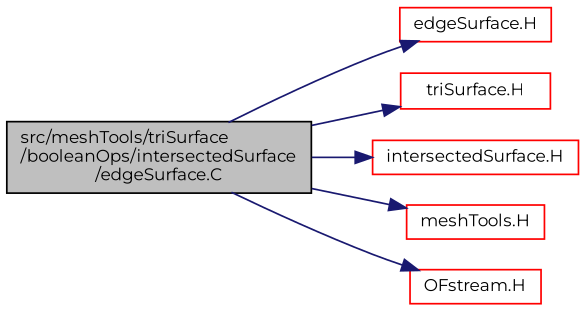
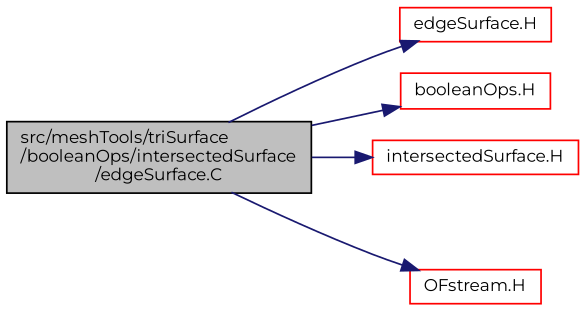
node "triSurface.H": label "triSurface.H" -> "booleanOps.H"
node "meshTools.H": removed
